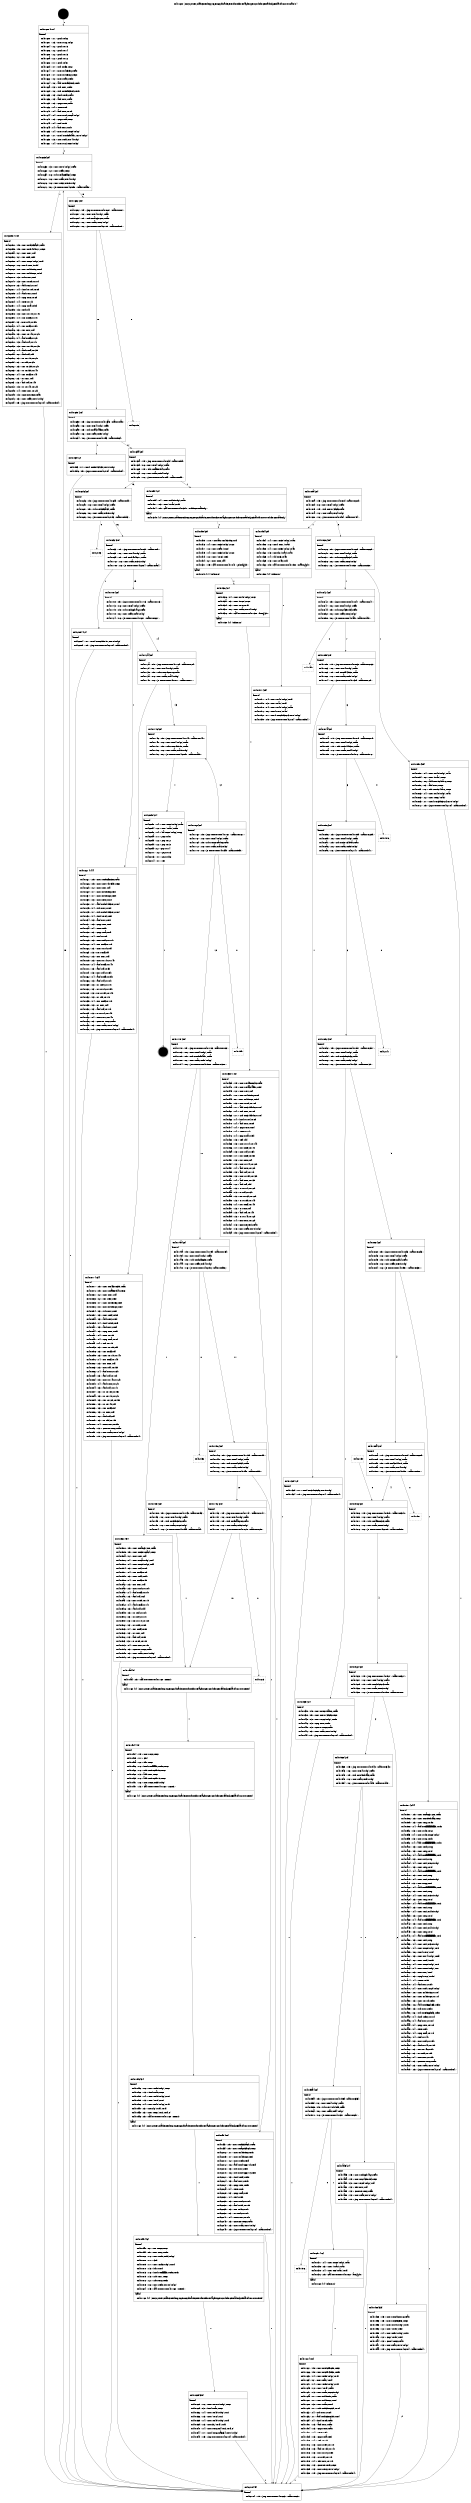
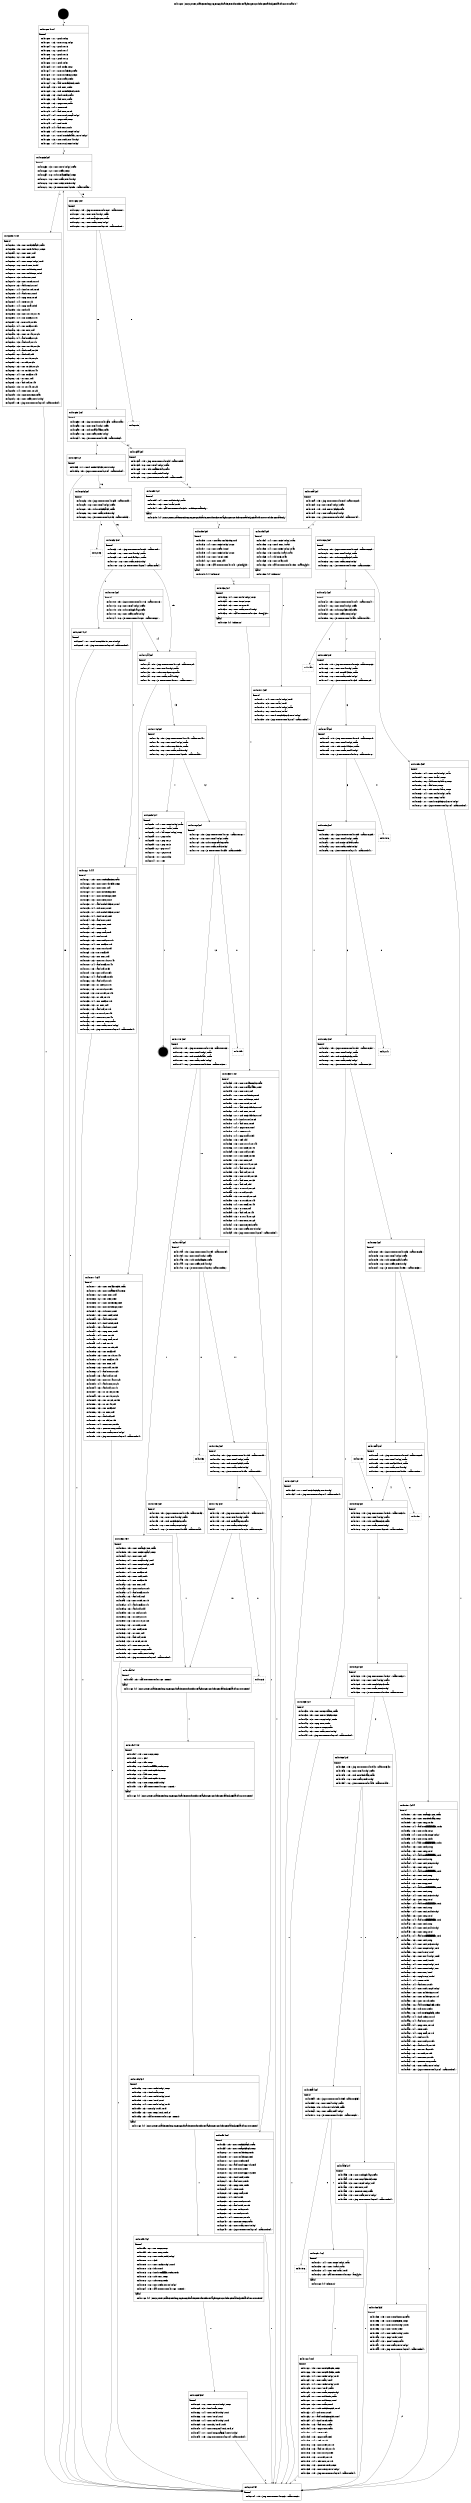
edge "0x4016ba [28]" -> "0x4016d6 [28]": now "0x401fcf [12]" -> "0x4016d6 [28]"
edge "0x40180a [28]" -> "0x401826 [28]": removed, label "8"
edge "0x4016f2 [28]" -> "0x40170e [28]": now "0x4016f2 [28]" -> "0x40172a [28]"
edge "0x401762 [28]" -> "0x401746 [28]": reversed
